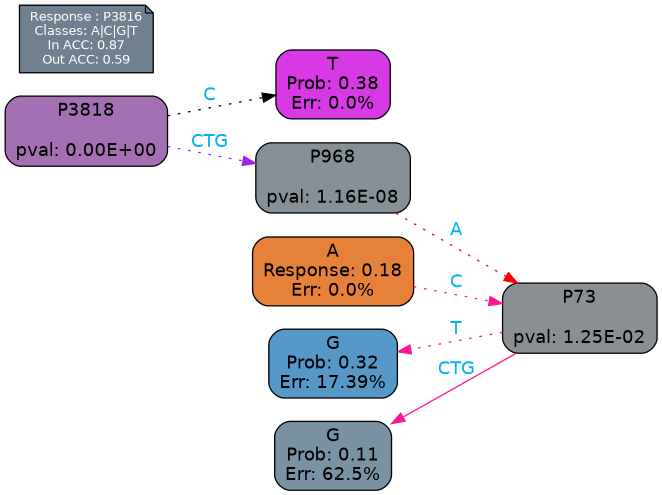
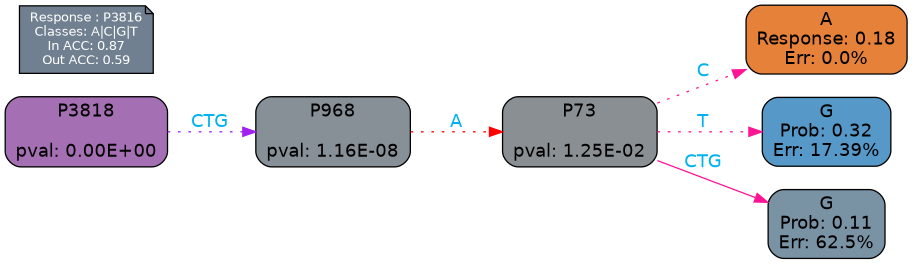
node "T Prob: 0.38 Err: 0.0%": removed
edge "A Response: 0.18 Err: 0.0%" -> "P73 pval: 1.25E-02": reversed
